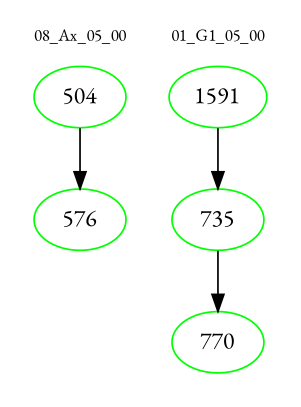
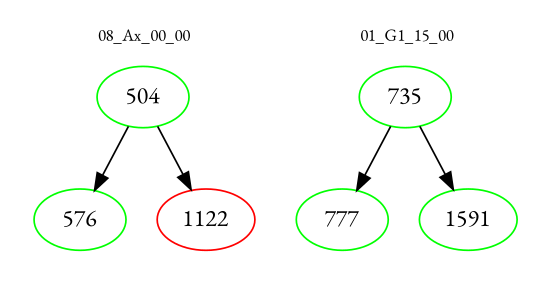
cluster "08_Ax_05_00": label "08_Ax_05_00" -> "08_Ax_00_00"
cluster "01_G1_05_00": label "01_G1_05_00" -> "01_G1_15_00"
edge "1591" -> "735": reversed
node "1122": added
node "770": label "770" -> "777"
